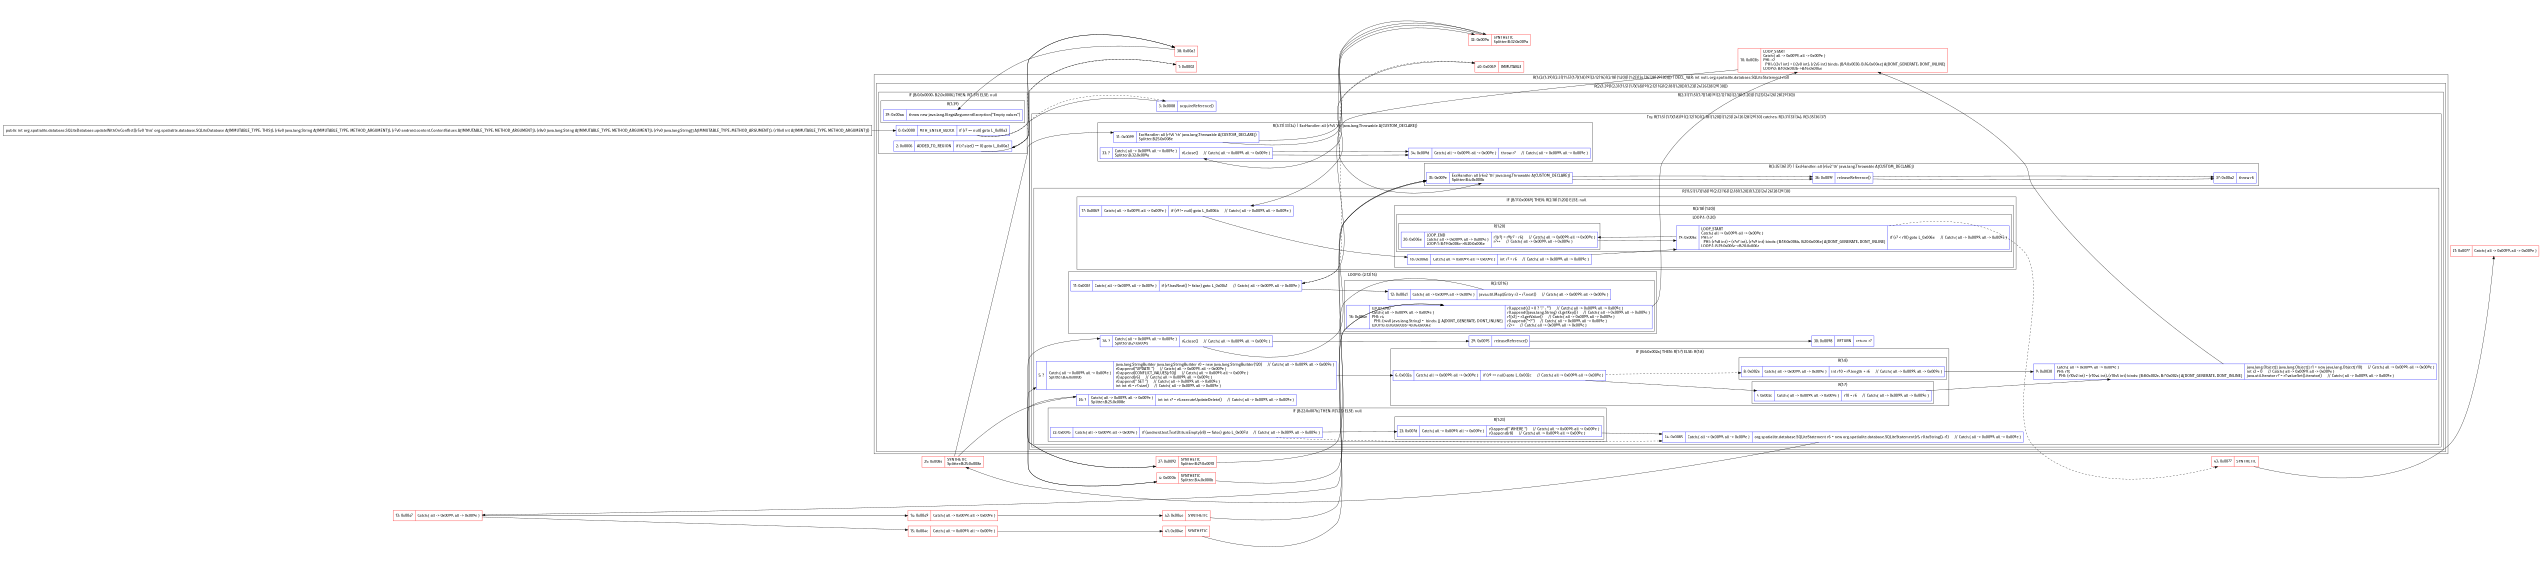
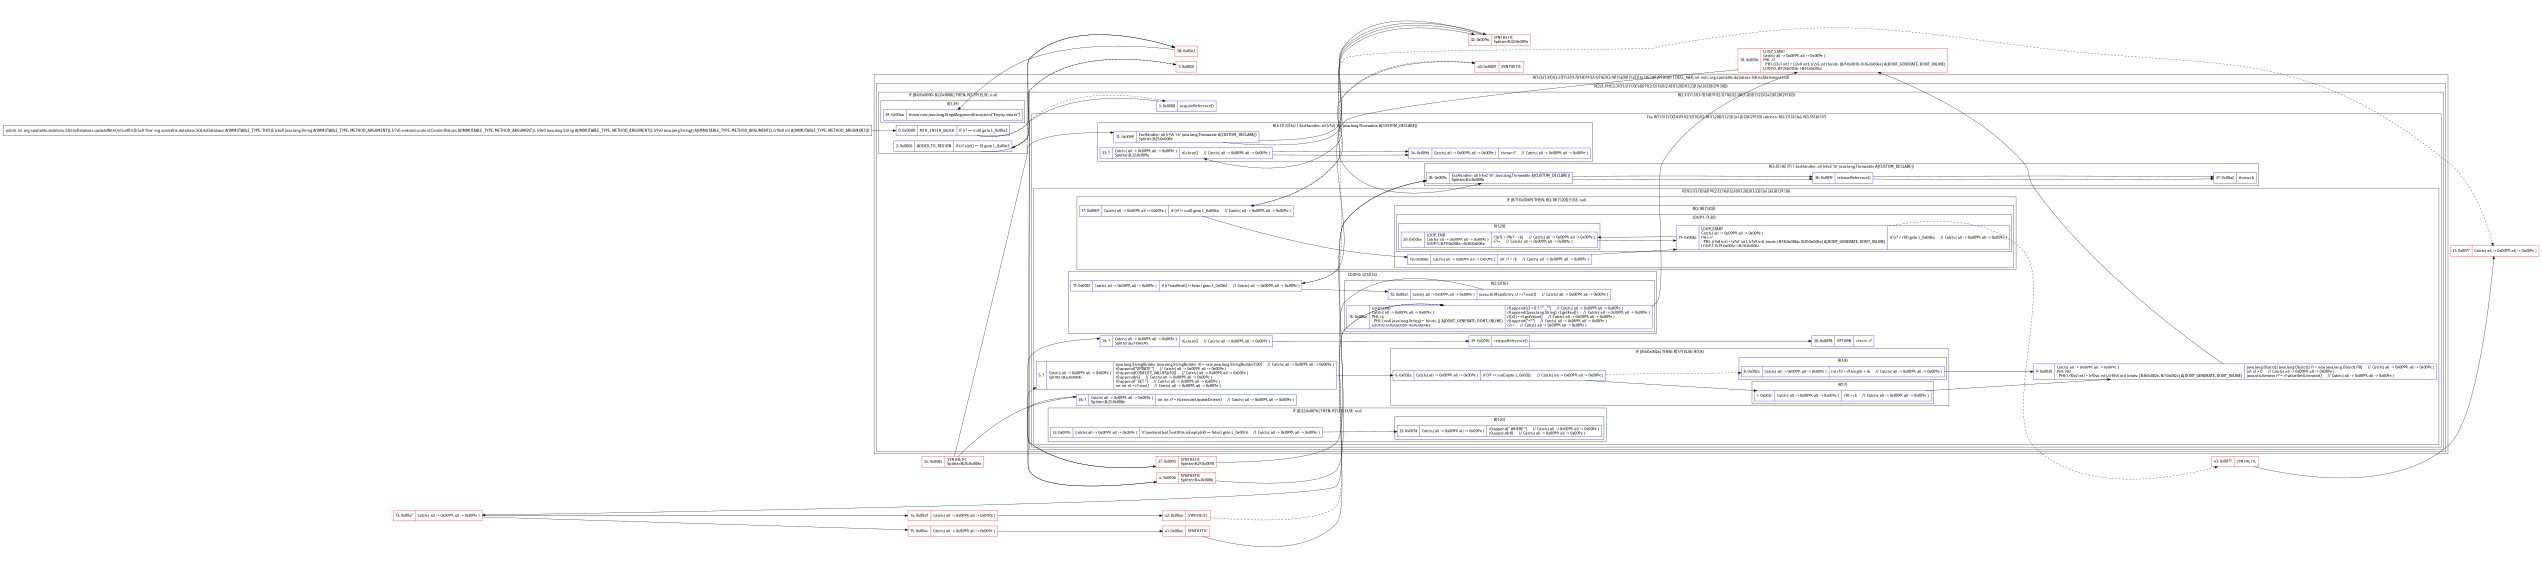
edge "17: 0x0069" -> "21: 0x0077": added
node "40: 0x0069": text "IMMUTABLE" -> "SYNTHETIC"
edge "28: ?" -> "35: 0x009e": removed
node "9: 0x0030": text "PHI: r10" -> "PHI: r60"
node "24: 0x0085": removed
edge "42: 0x004e" -> "16: 0x004e": style solid -> dashed
